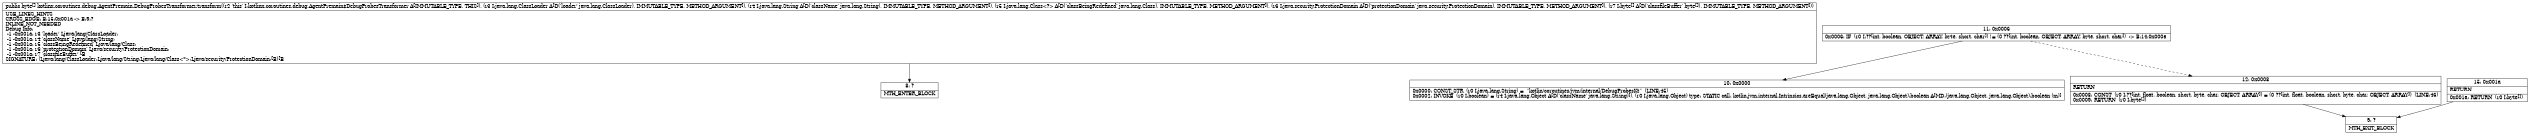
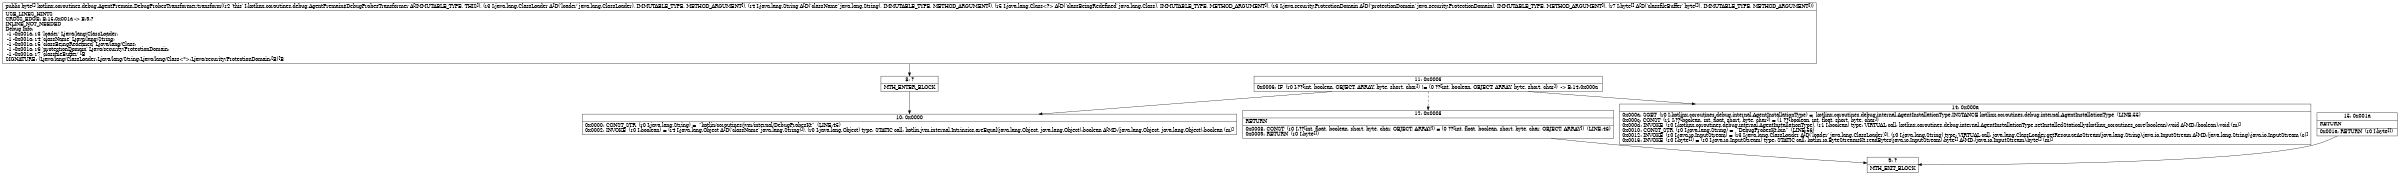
edge "8: ?" -> "10: 0x0000": added
node "14: 0x000a": added
